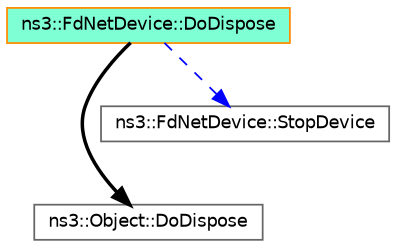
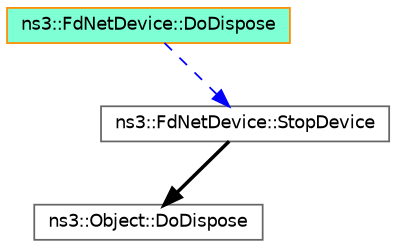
edge "ns3::FdNetDevice::DoDispose" -> "ns3::Object::DoDispose": now "ns3::FdNetDevice::StopDevice" -> "ns3::Object::DoDispose"
